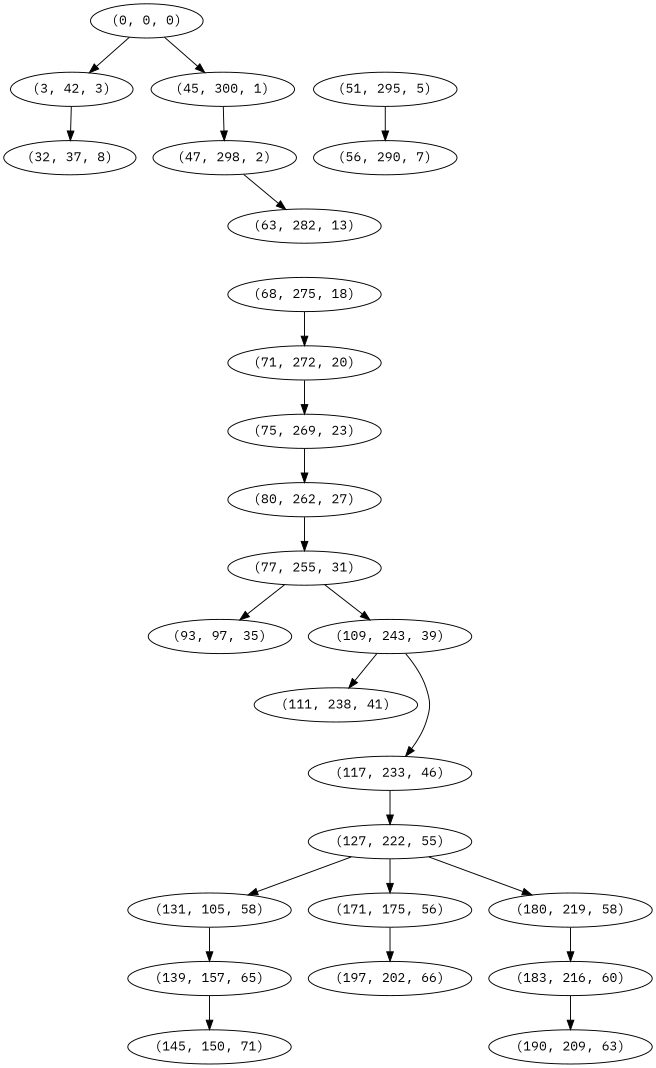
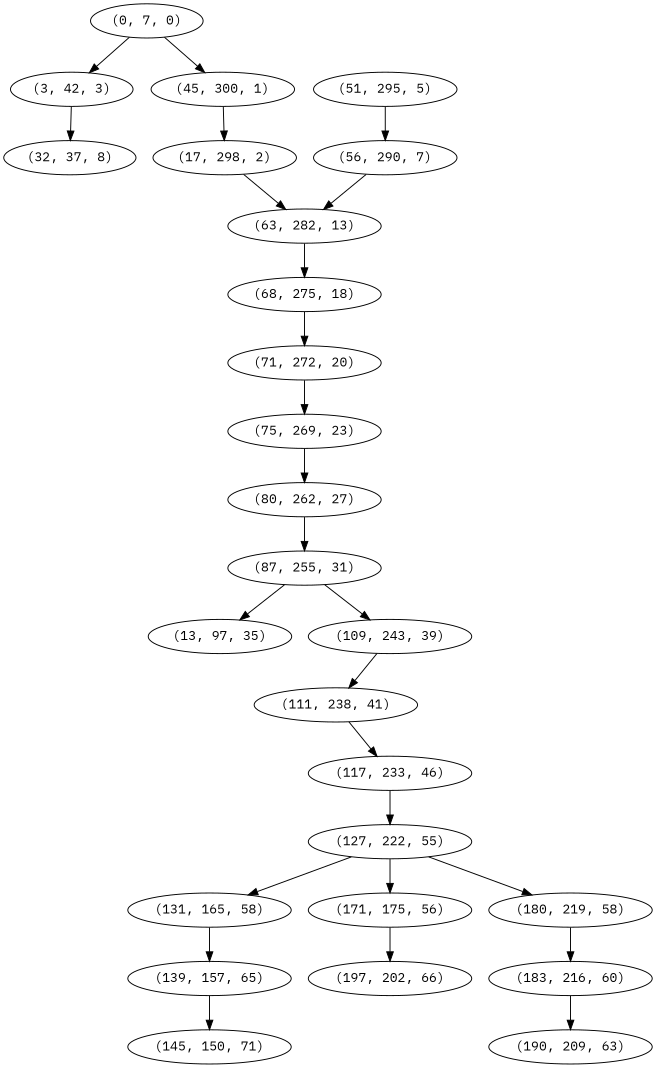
node "(0, 0, 0)": label "(0, 0, 0)" -> "(0, 7, 0)"
node "(47, 298, 2)": label "(47, 298, 2)" -> "(17, 298, 2)"
edge "(56, 290, 7)" -> "(63, 282, 13)": added
edge "(63, 282, 13)" -> "(68, 275, 18)": added
node "(77, 255, 31)": label "(77, 255, 31)" -> "(87, 255, 31)"
node "(93, 97, 35)": label "(93, 97, 35)" -> "(13, 97, 35)"
edge "(109, 243, 39)" -> "(117, 233, 46)": now "(111, 238, 41)" -> "(117, 233, 46)"
node "(131, 105, 58)": label "(131, 105, 58)" -> "(131, 165, 58)"
